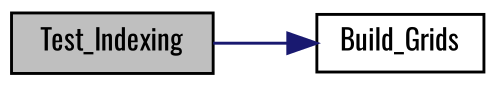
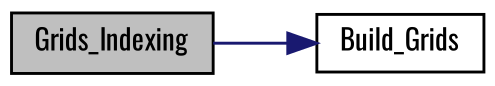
node "Test_Indexing": label "Test_Indexing" -> "Grids_Indexing"
